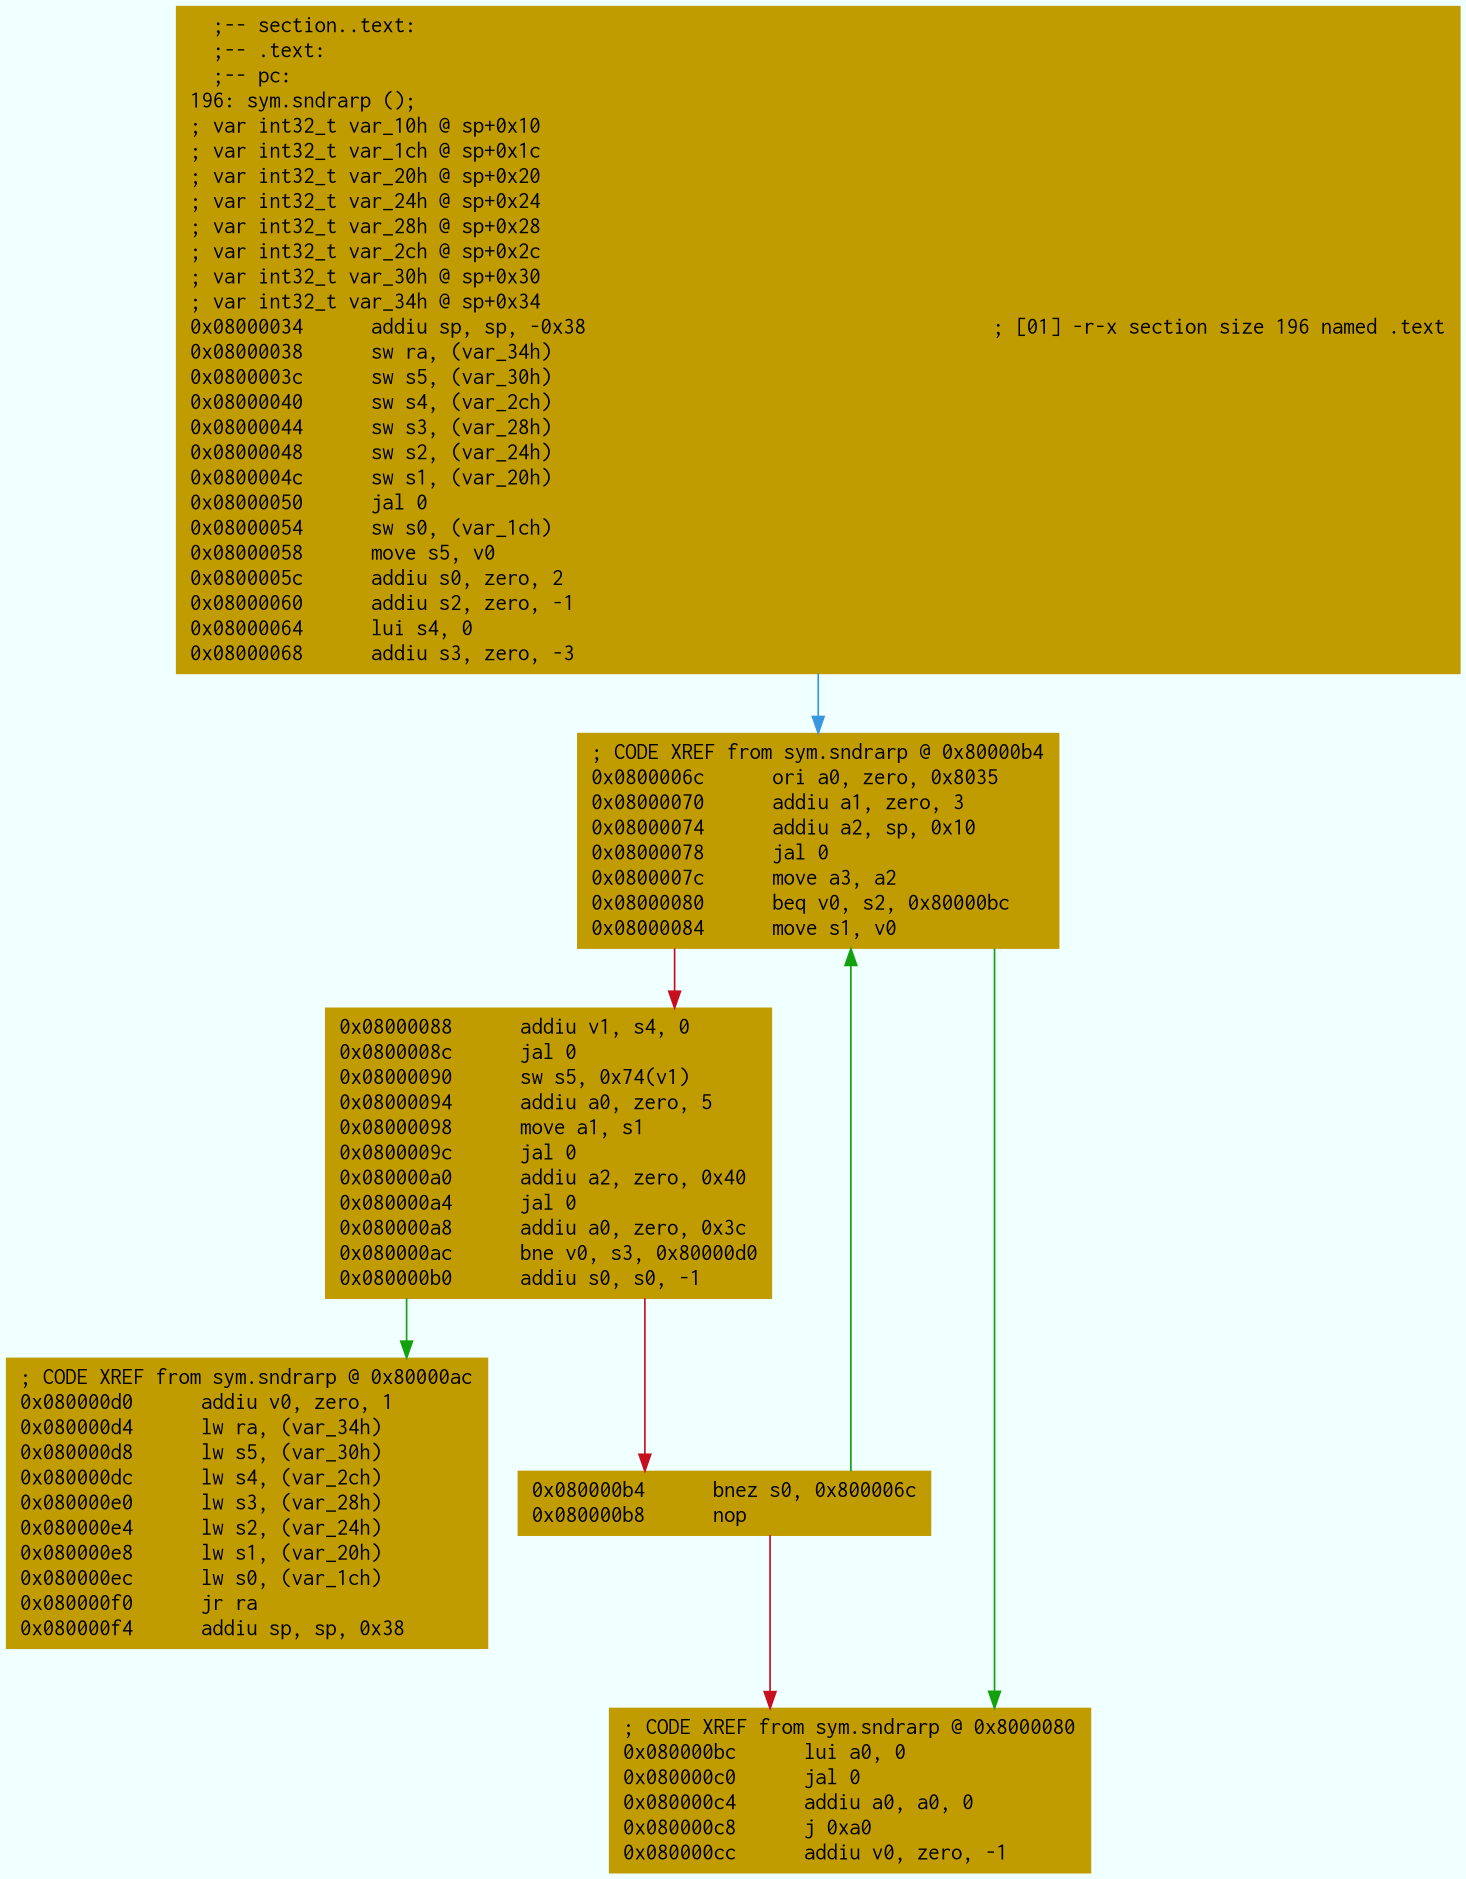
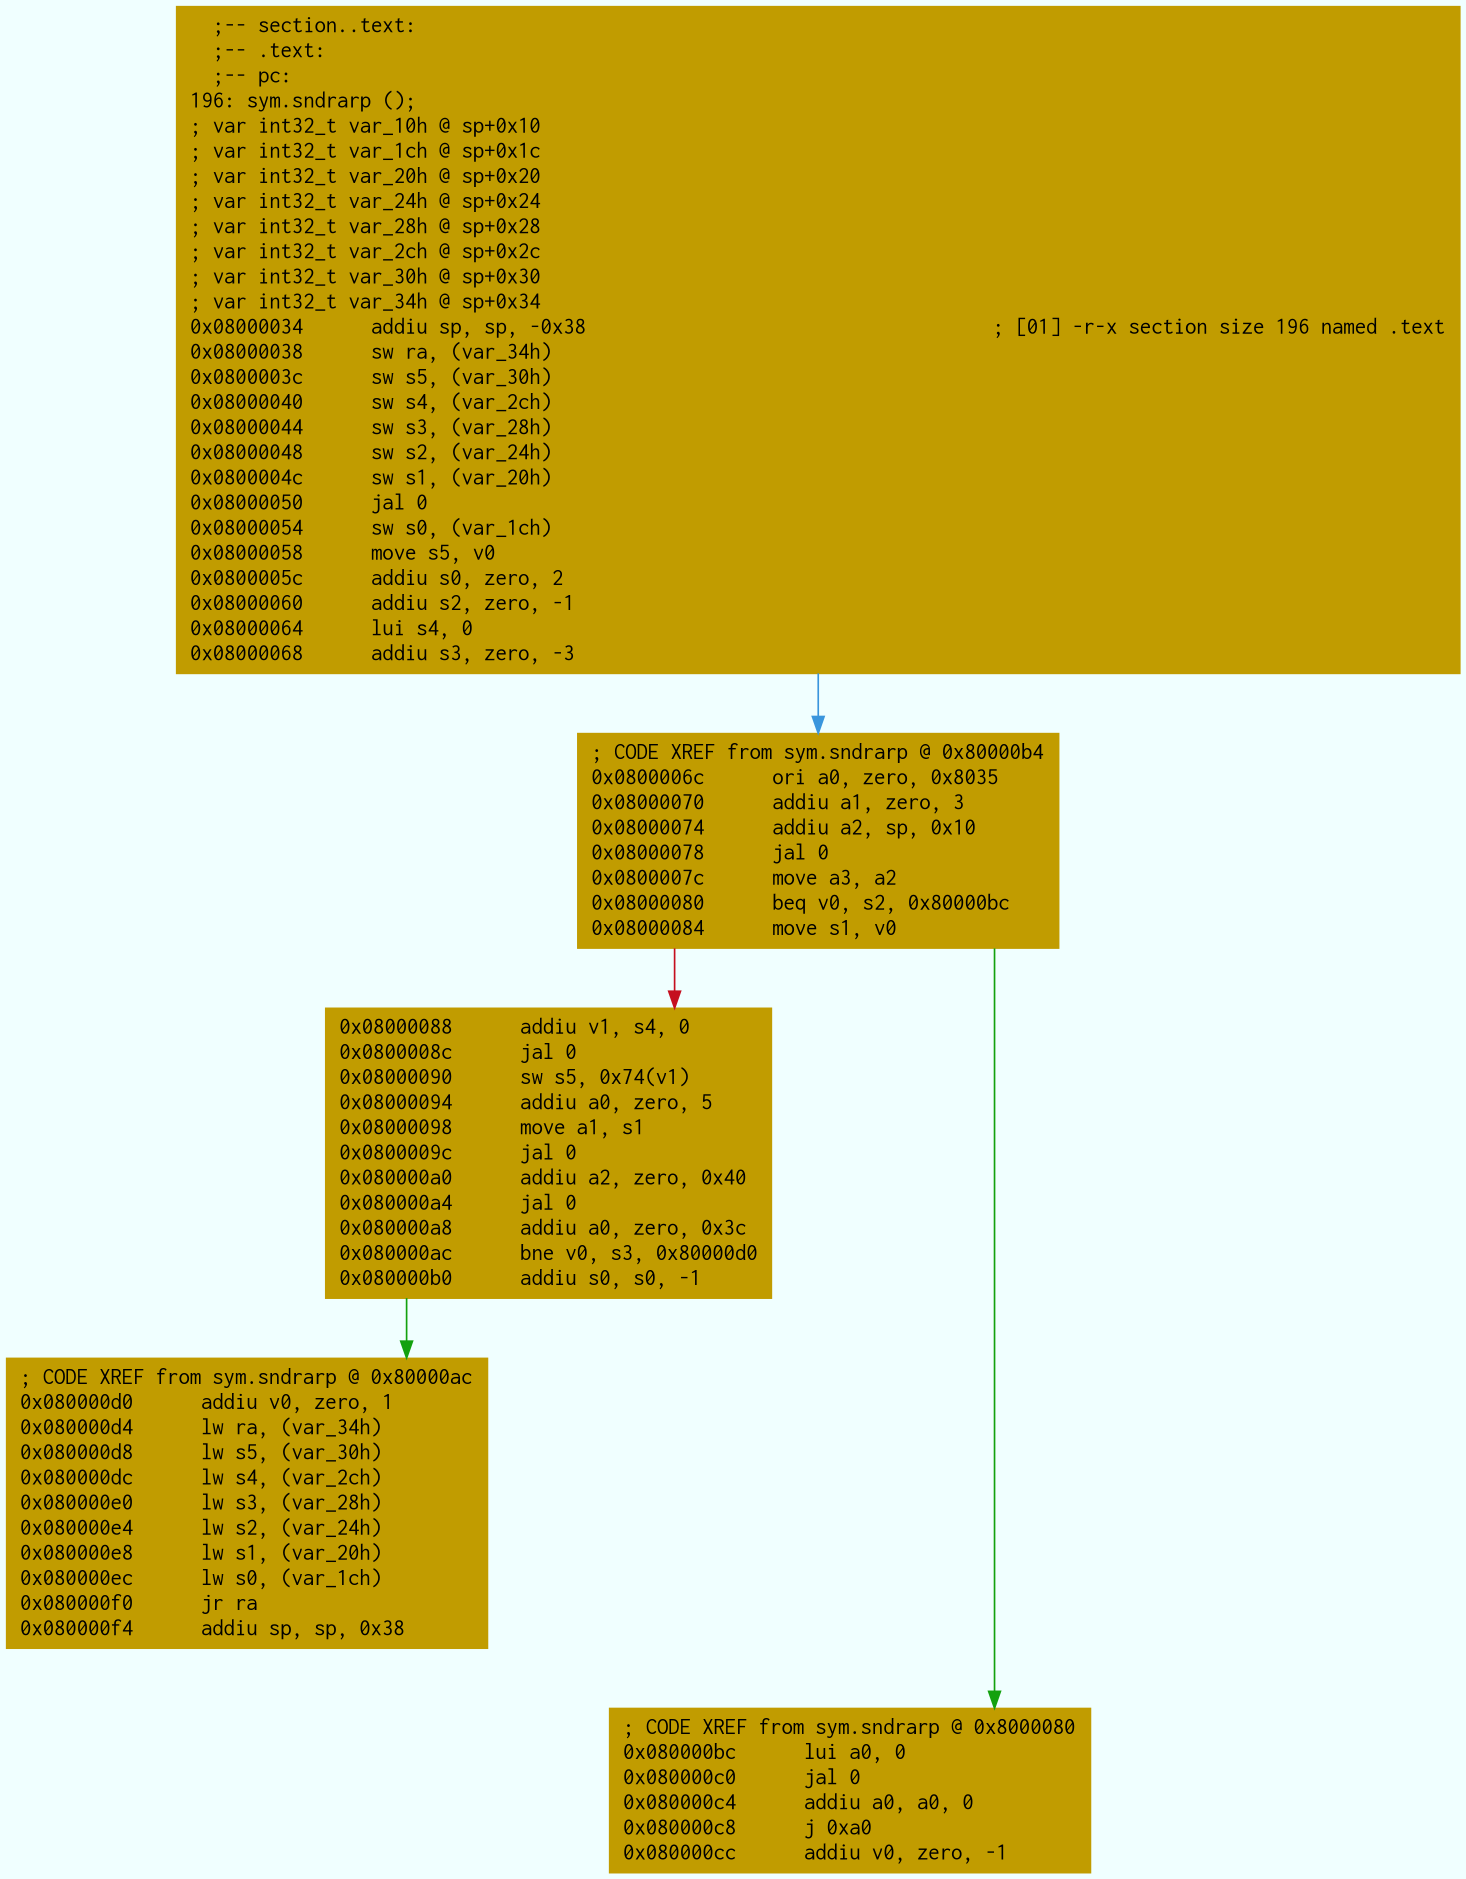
node "0x080000b4      bnez s0, 0x800006c 0x080000b8      nop": removed
